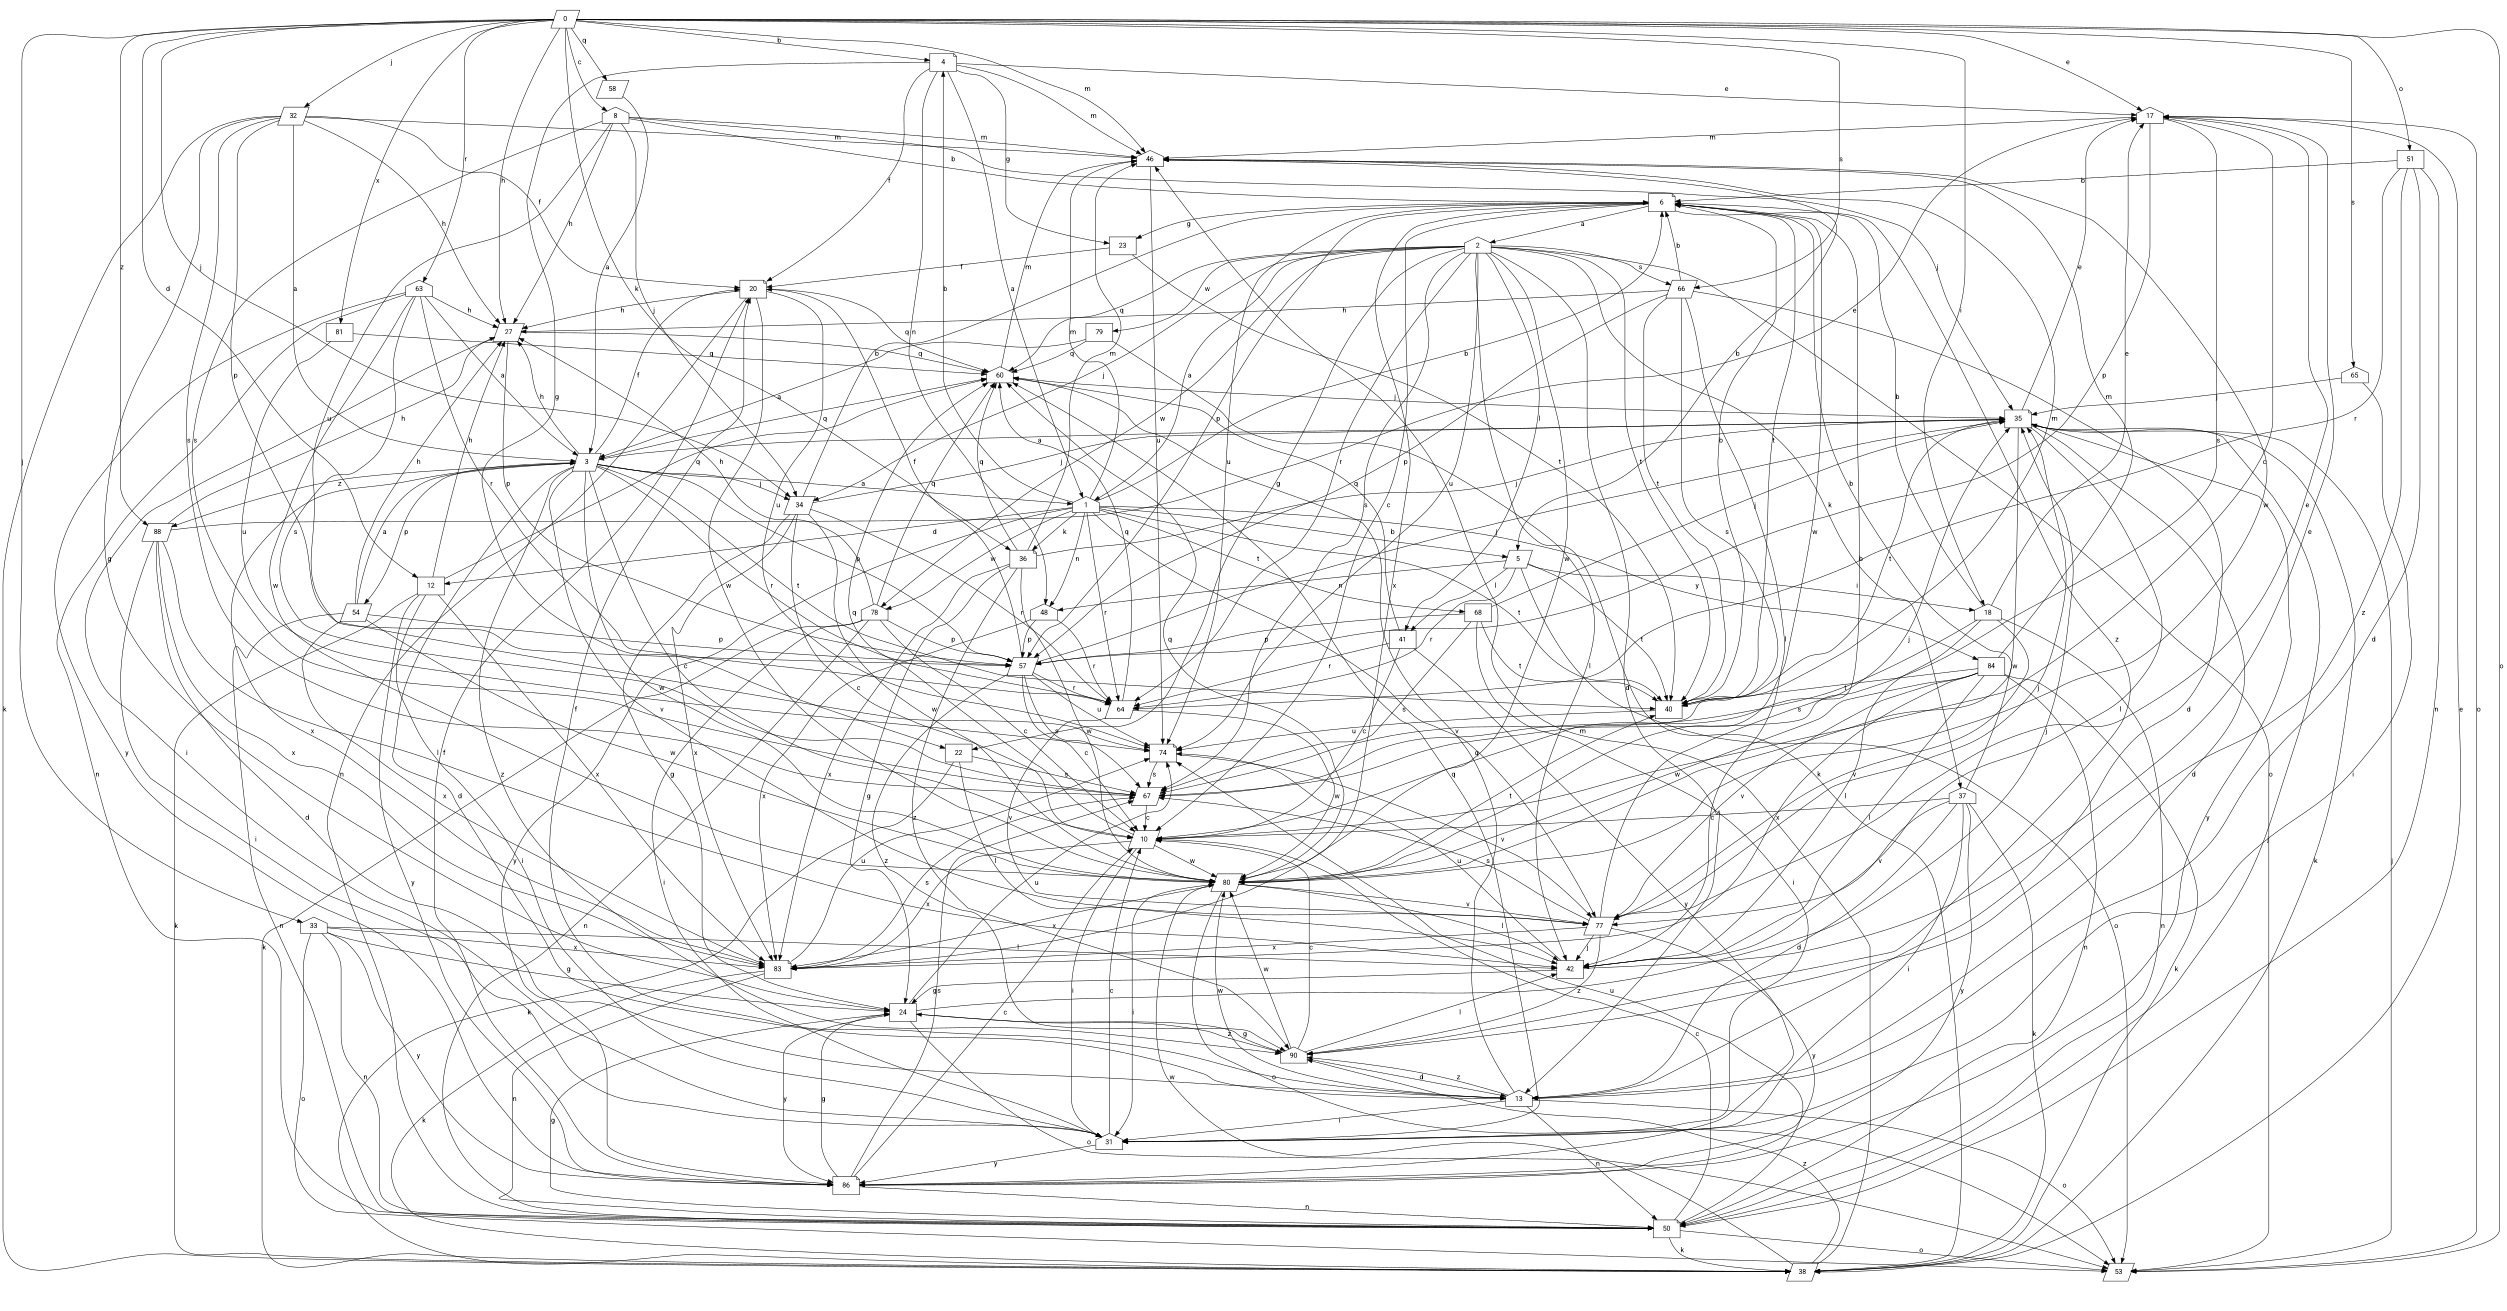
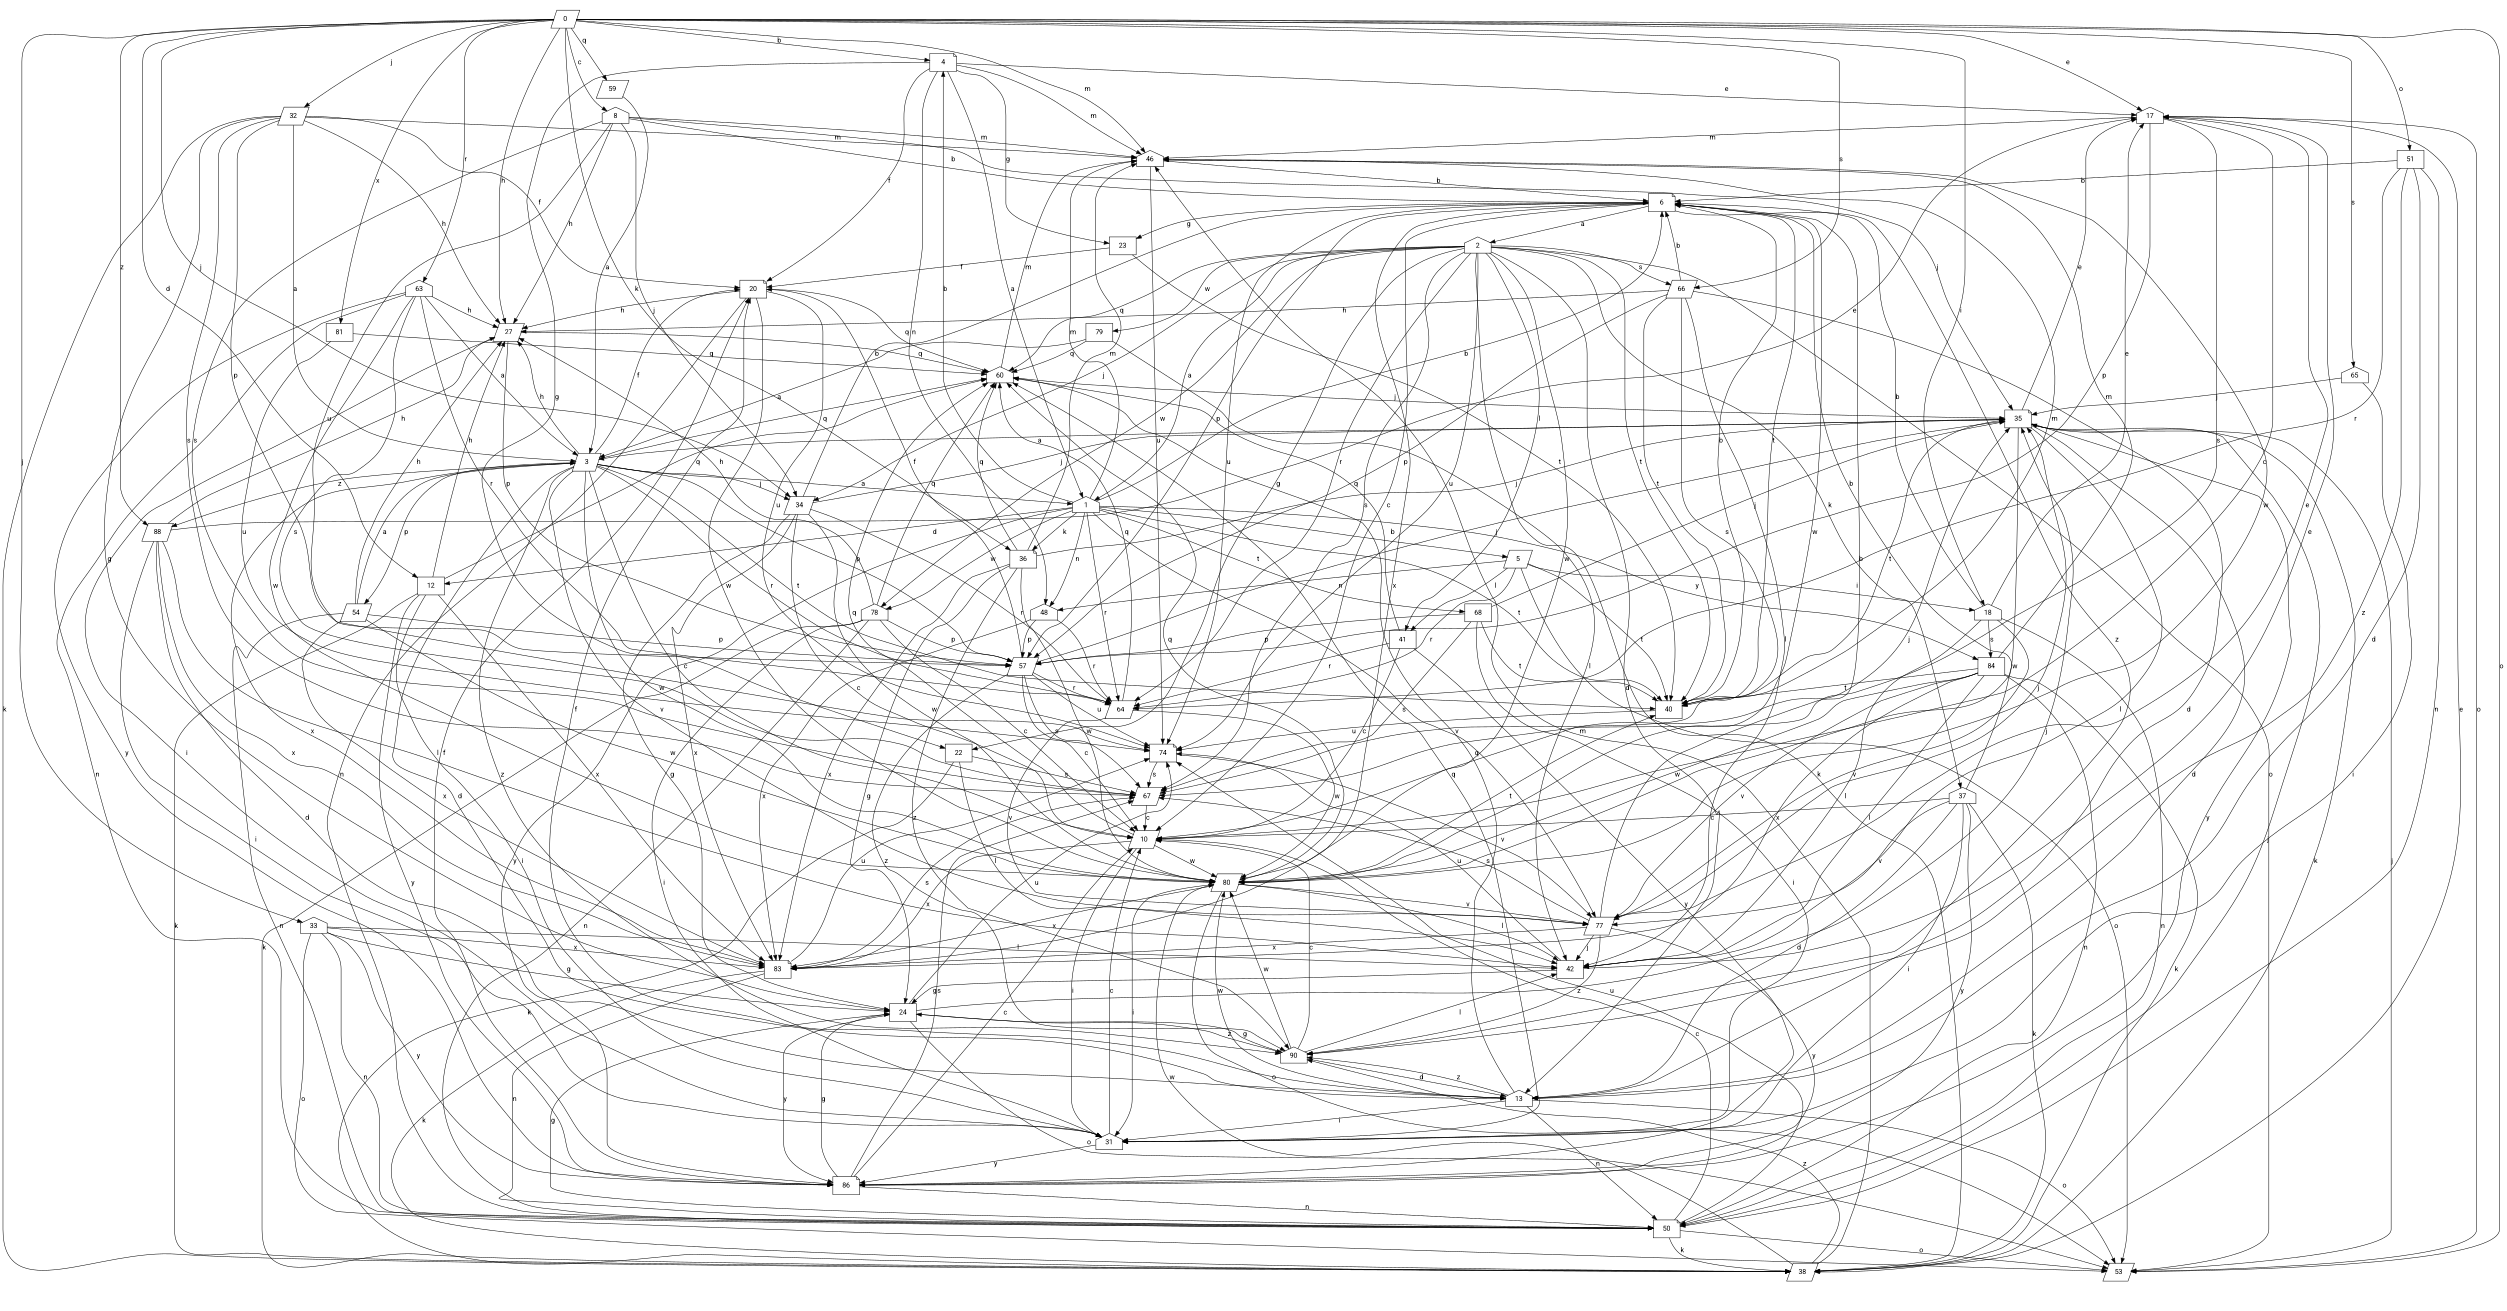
node "58": label "58" -> "59"
edge "46" -> "5": now "46" -> "6"
edge "18" -> "67": now "18" -> "84"
